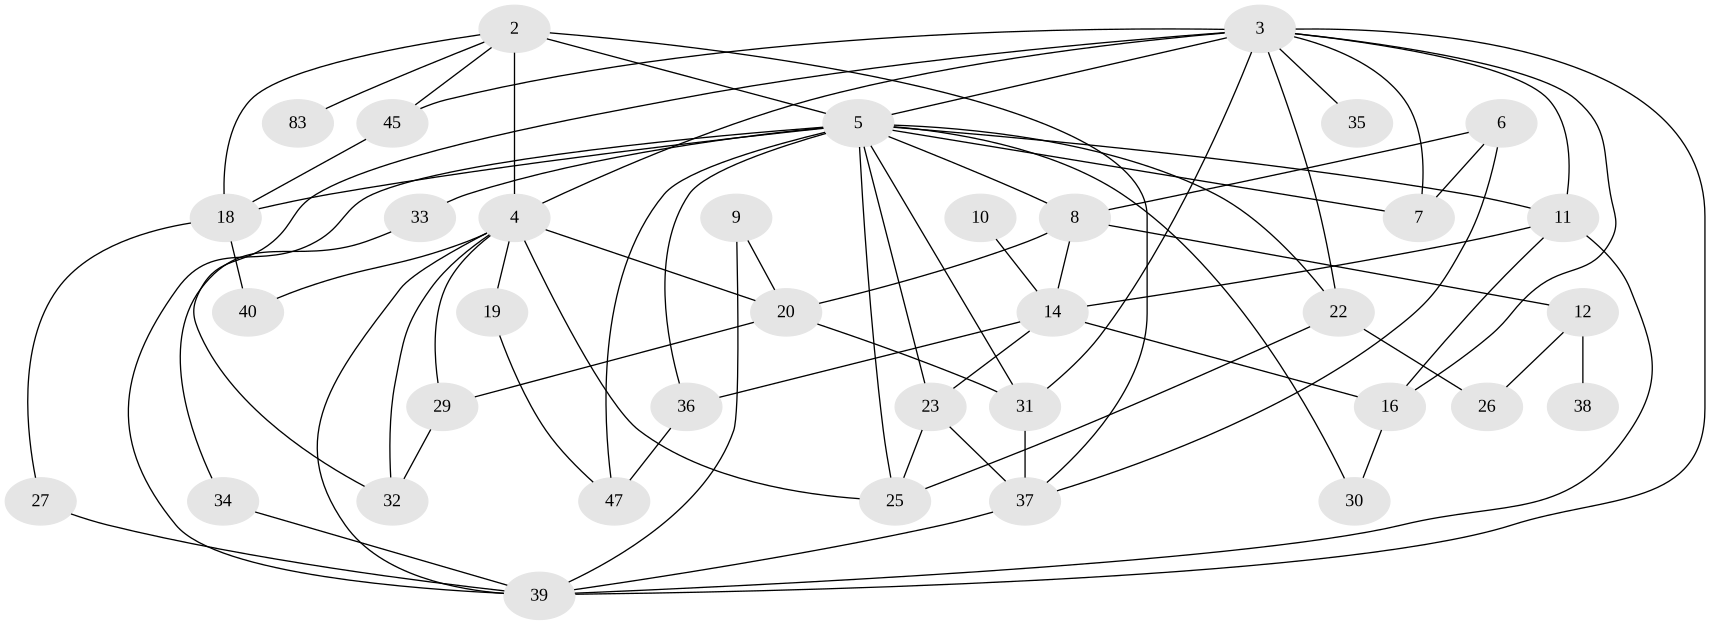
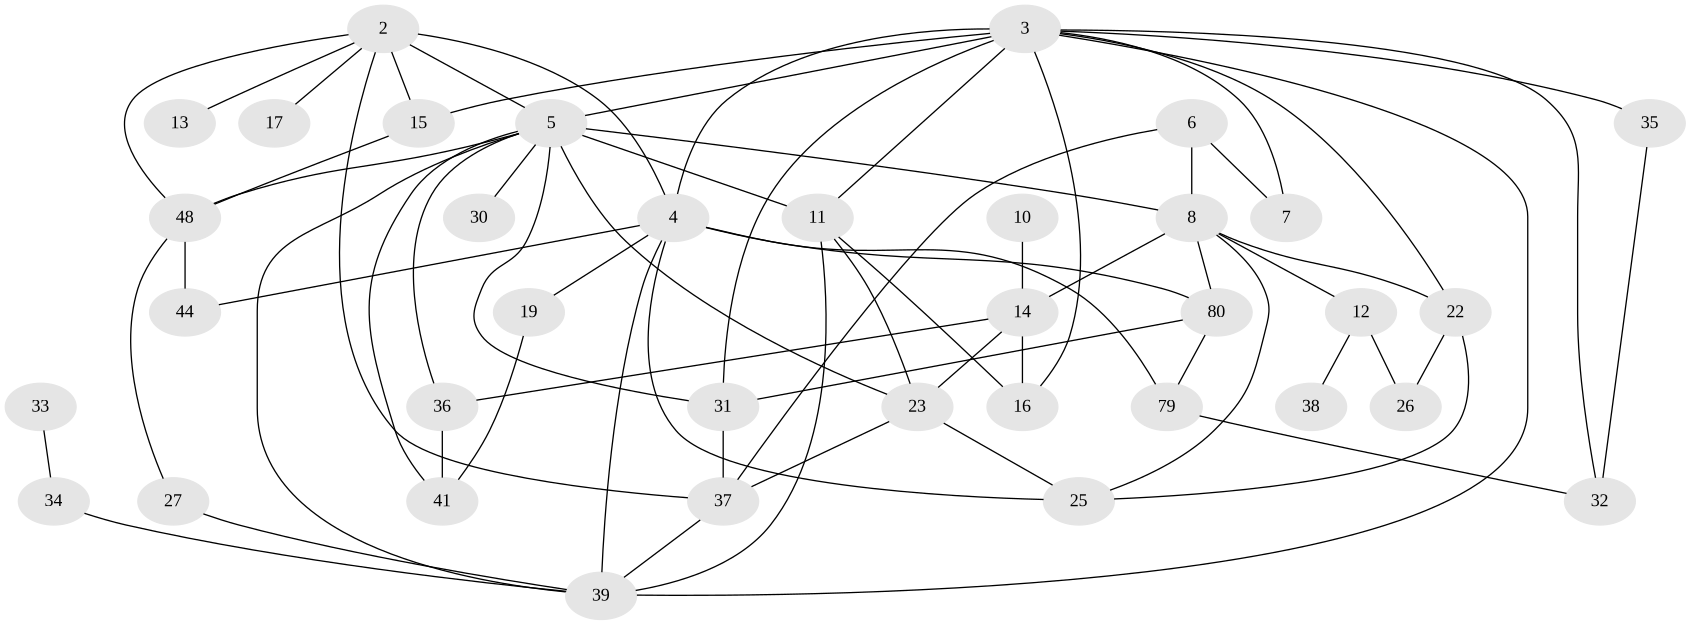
node "17": added
node "83": label "83" -> "13"
node "45": label "45" -> "15"
edge "5" -- "22": now "8" -- "22"
edge "5" -- "7": removed
edge "5" -- "33": removed
node "18": label "18" -> "48"
node "9": removed
edge "11" -- "14": now "11" -- "23"
node "40": label "40" -> "44"
node "20": label "20" -> "80"
edge "5" -- "25": now "8" -- "25"
edge "4" -- "32": now "35" -- "32"
node "29": label "29" -> "79"
edge "16" -- "30": removed
node "47": label "47" -> "41"
